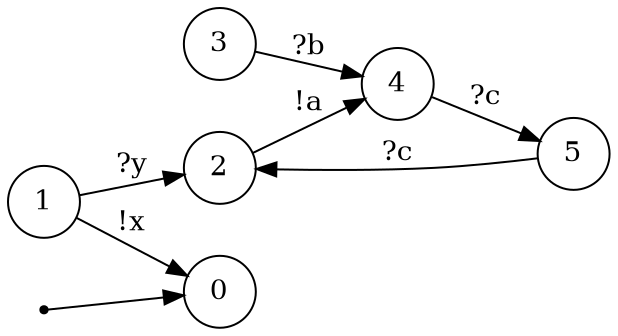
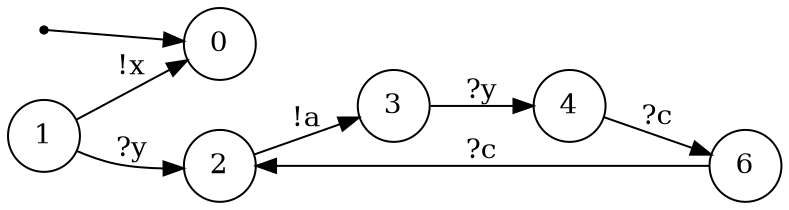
edge "3" -> "4": label "?b" -> "?y"
edge "2" -> "4": now "2" -> "3"
node "5": label "5" -> "6"
